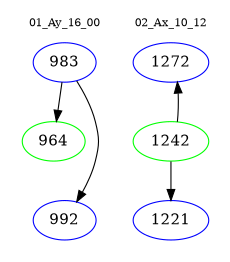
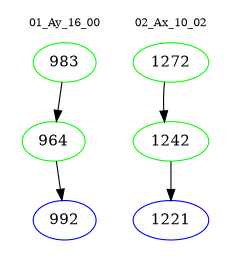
cluster "02_Ax_10_12": label "02_Ax_10_12" -> "02_Ax_10_02"
node "983": color blue -> green
node "1272": color blue -> green
edge "1242" -> "1272": reversed
edge "983" -> "992": now "964" -> "992"
